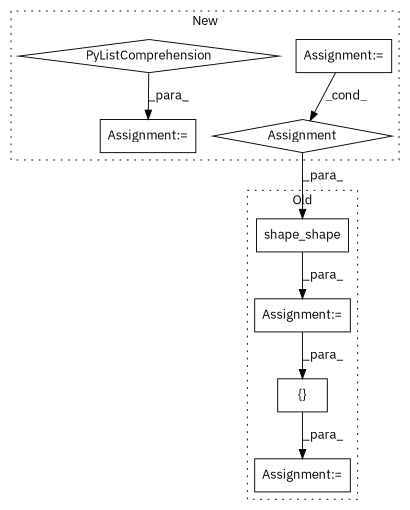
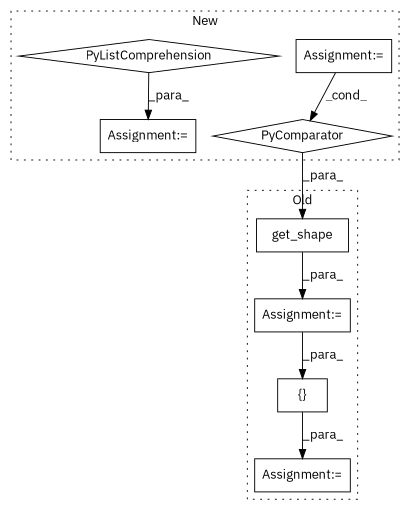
node "Assignment": label "Assignment" -> "PyComparator"
node "shape_shape": label "shape_shape" -> "get_shape"
